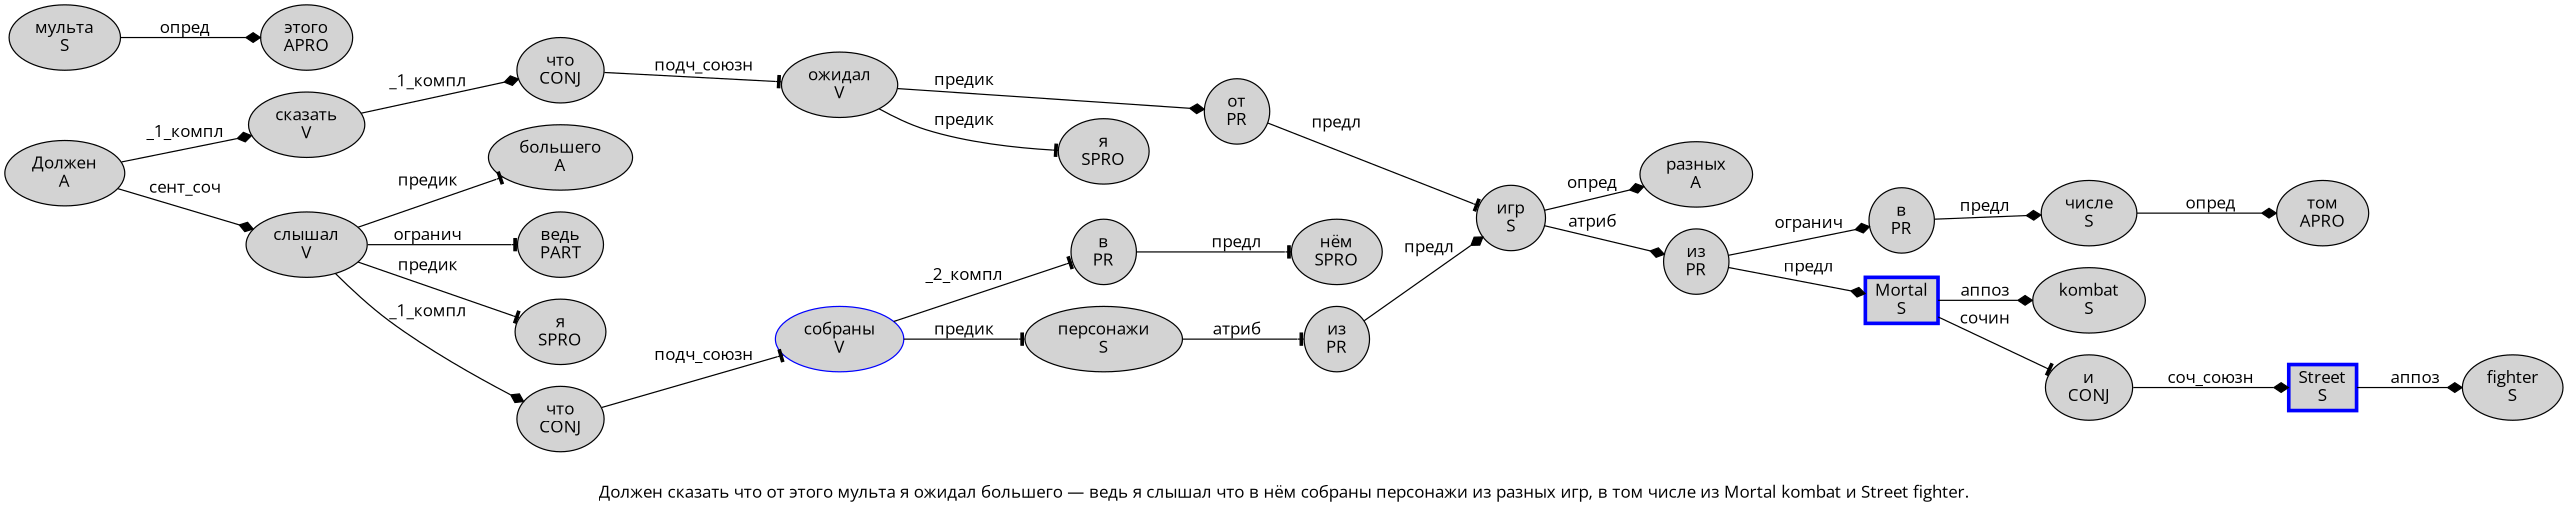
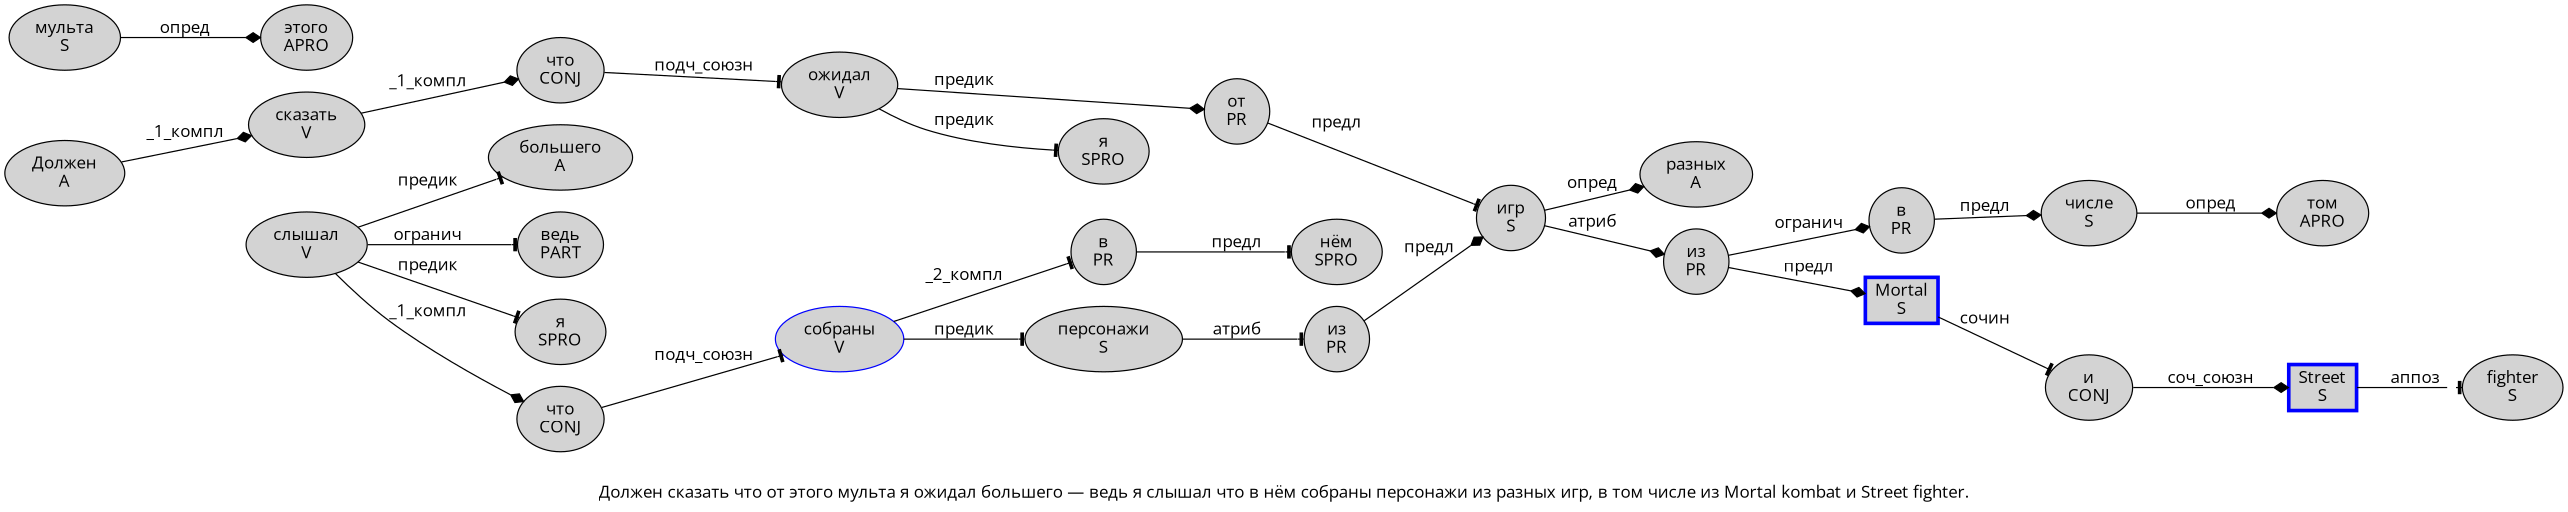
edge "Должен A" -> "слышал V": removed, label "сент_соч"
node "kombat S": removed
edge "Street S" -> "fighter S": arrowhead diamond -> tee
